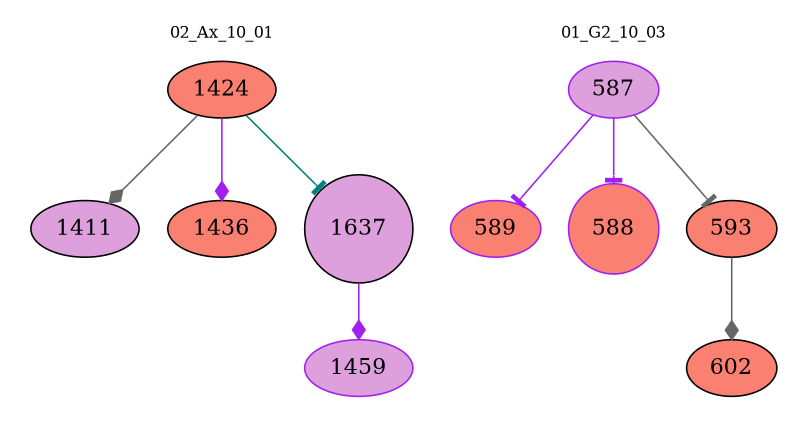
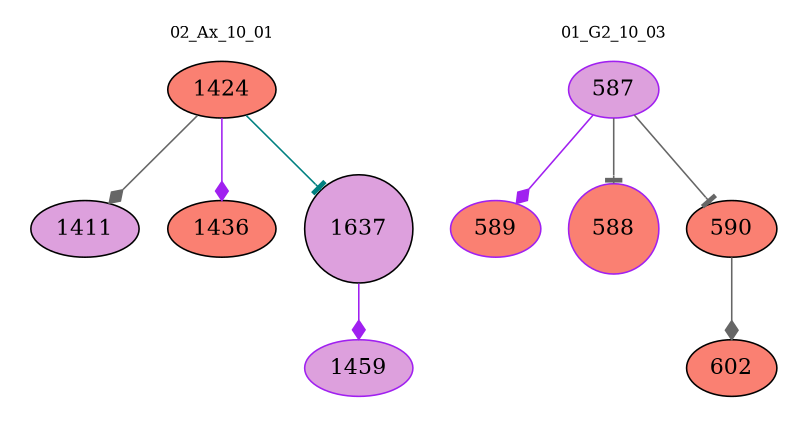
edge "587" -> "588": color purple -> gray40
edge "587" -> "589": arrowhead tee -> diamond
node "593": label "593" -> "590"
